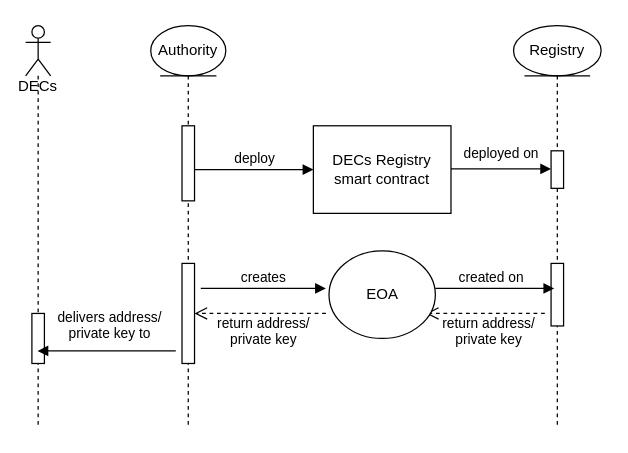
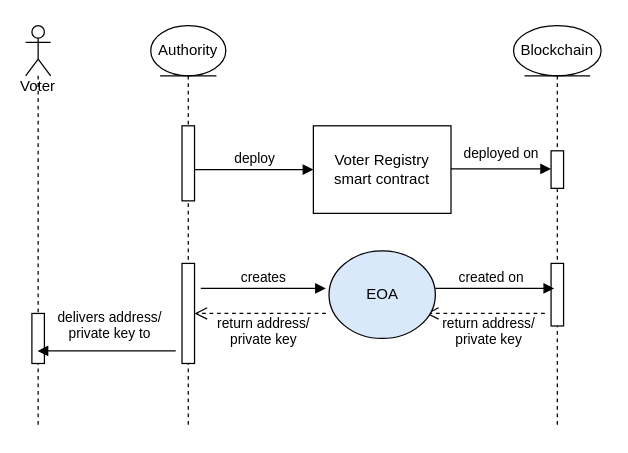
node "DECs": label "DECs" -> "Voter"
node "Registry": label "Registry" -> "Blockchain"
node "DECs Registry smart contract": label "DECs Registry smart contract" -> "Voter Registry smart contract"
node "EOA": fillcolor #ffffff -> #dae8fc
